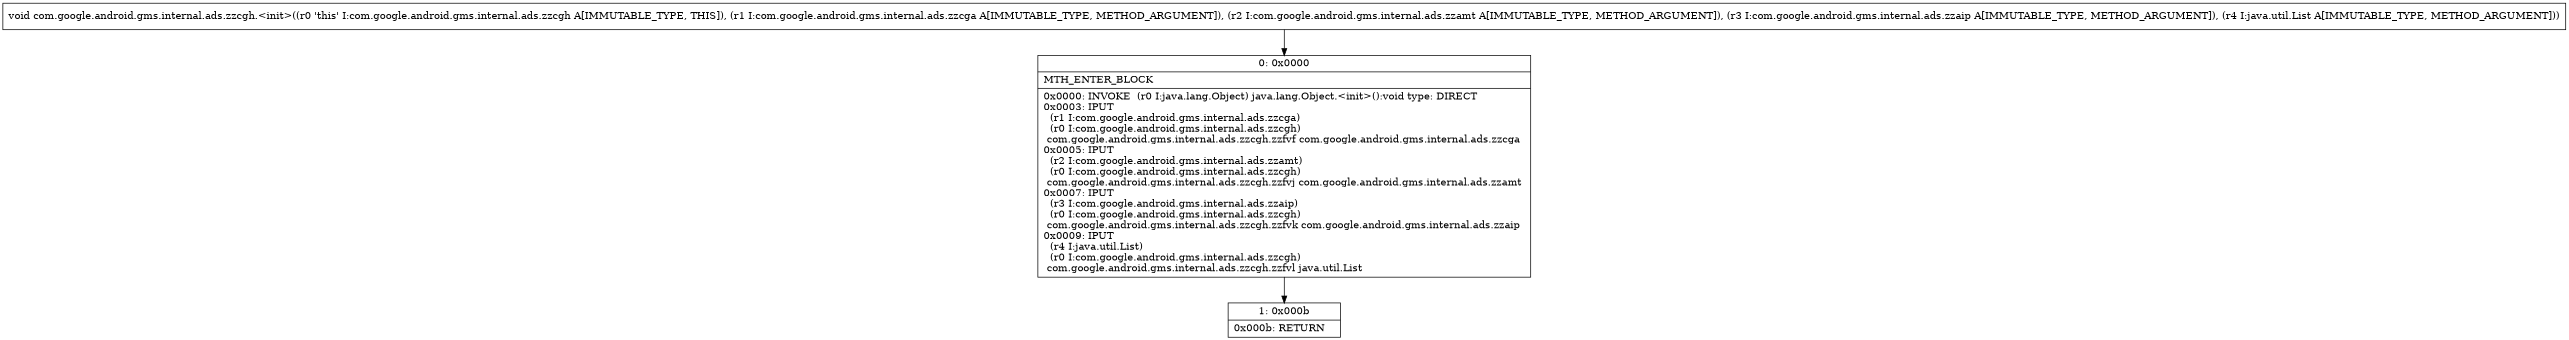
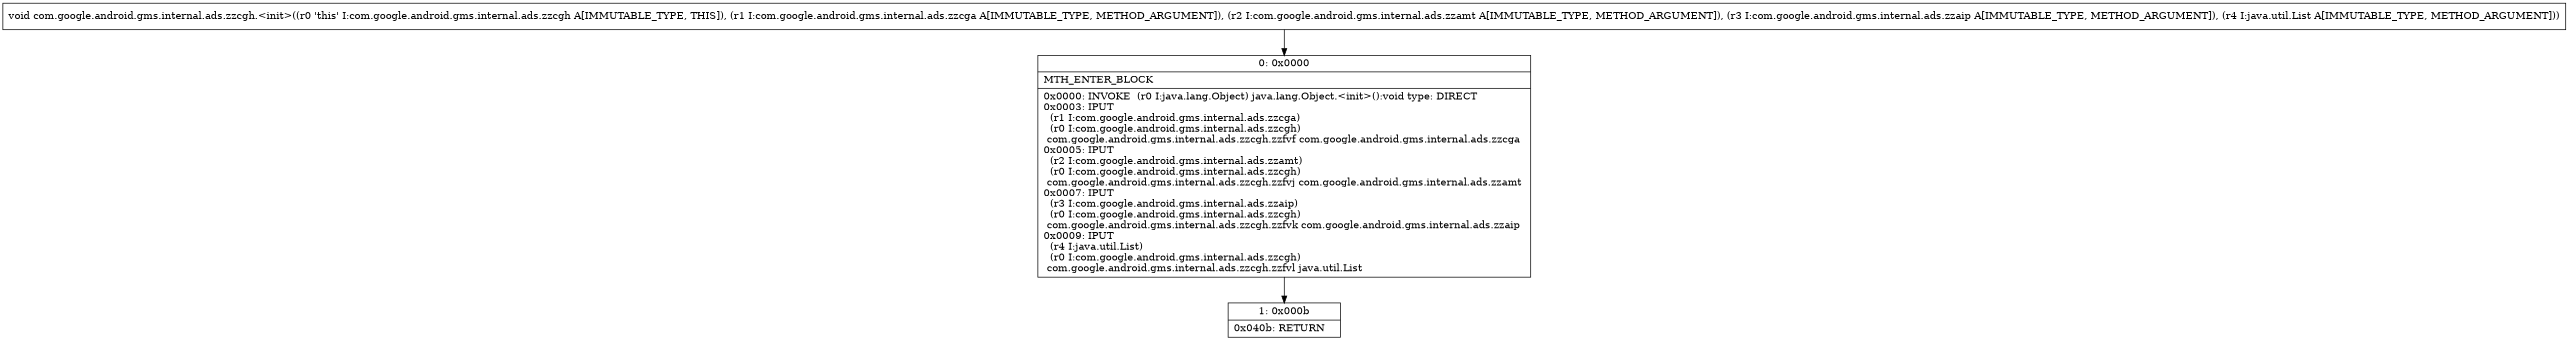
node "1: 0x000b": text "0x000b: RETURN" -> "0x040b: RETURN"
